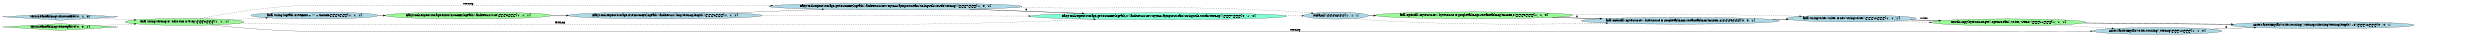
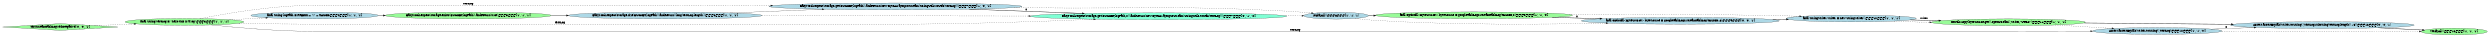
node "testStreamTaskLogWithoutOffset['0', '1', '0']": removed
node "verifyAll()@@@13@@@['1', '1', '1']": added
